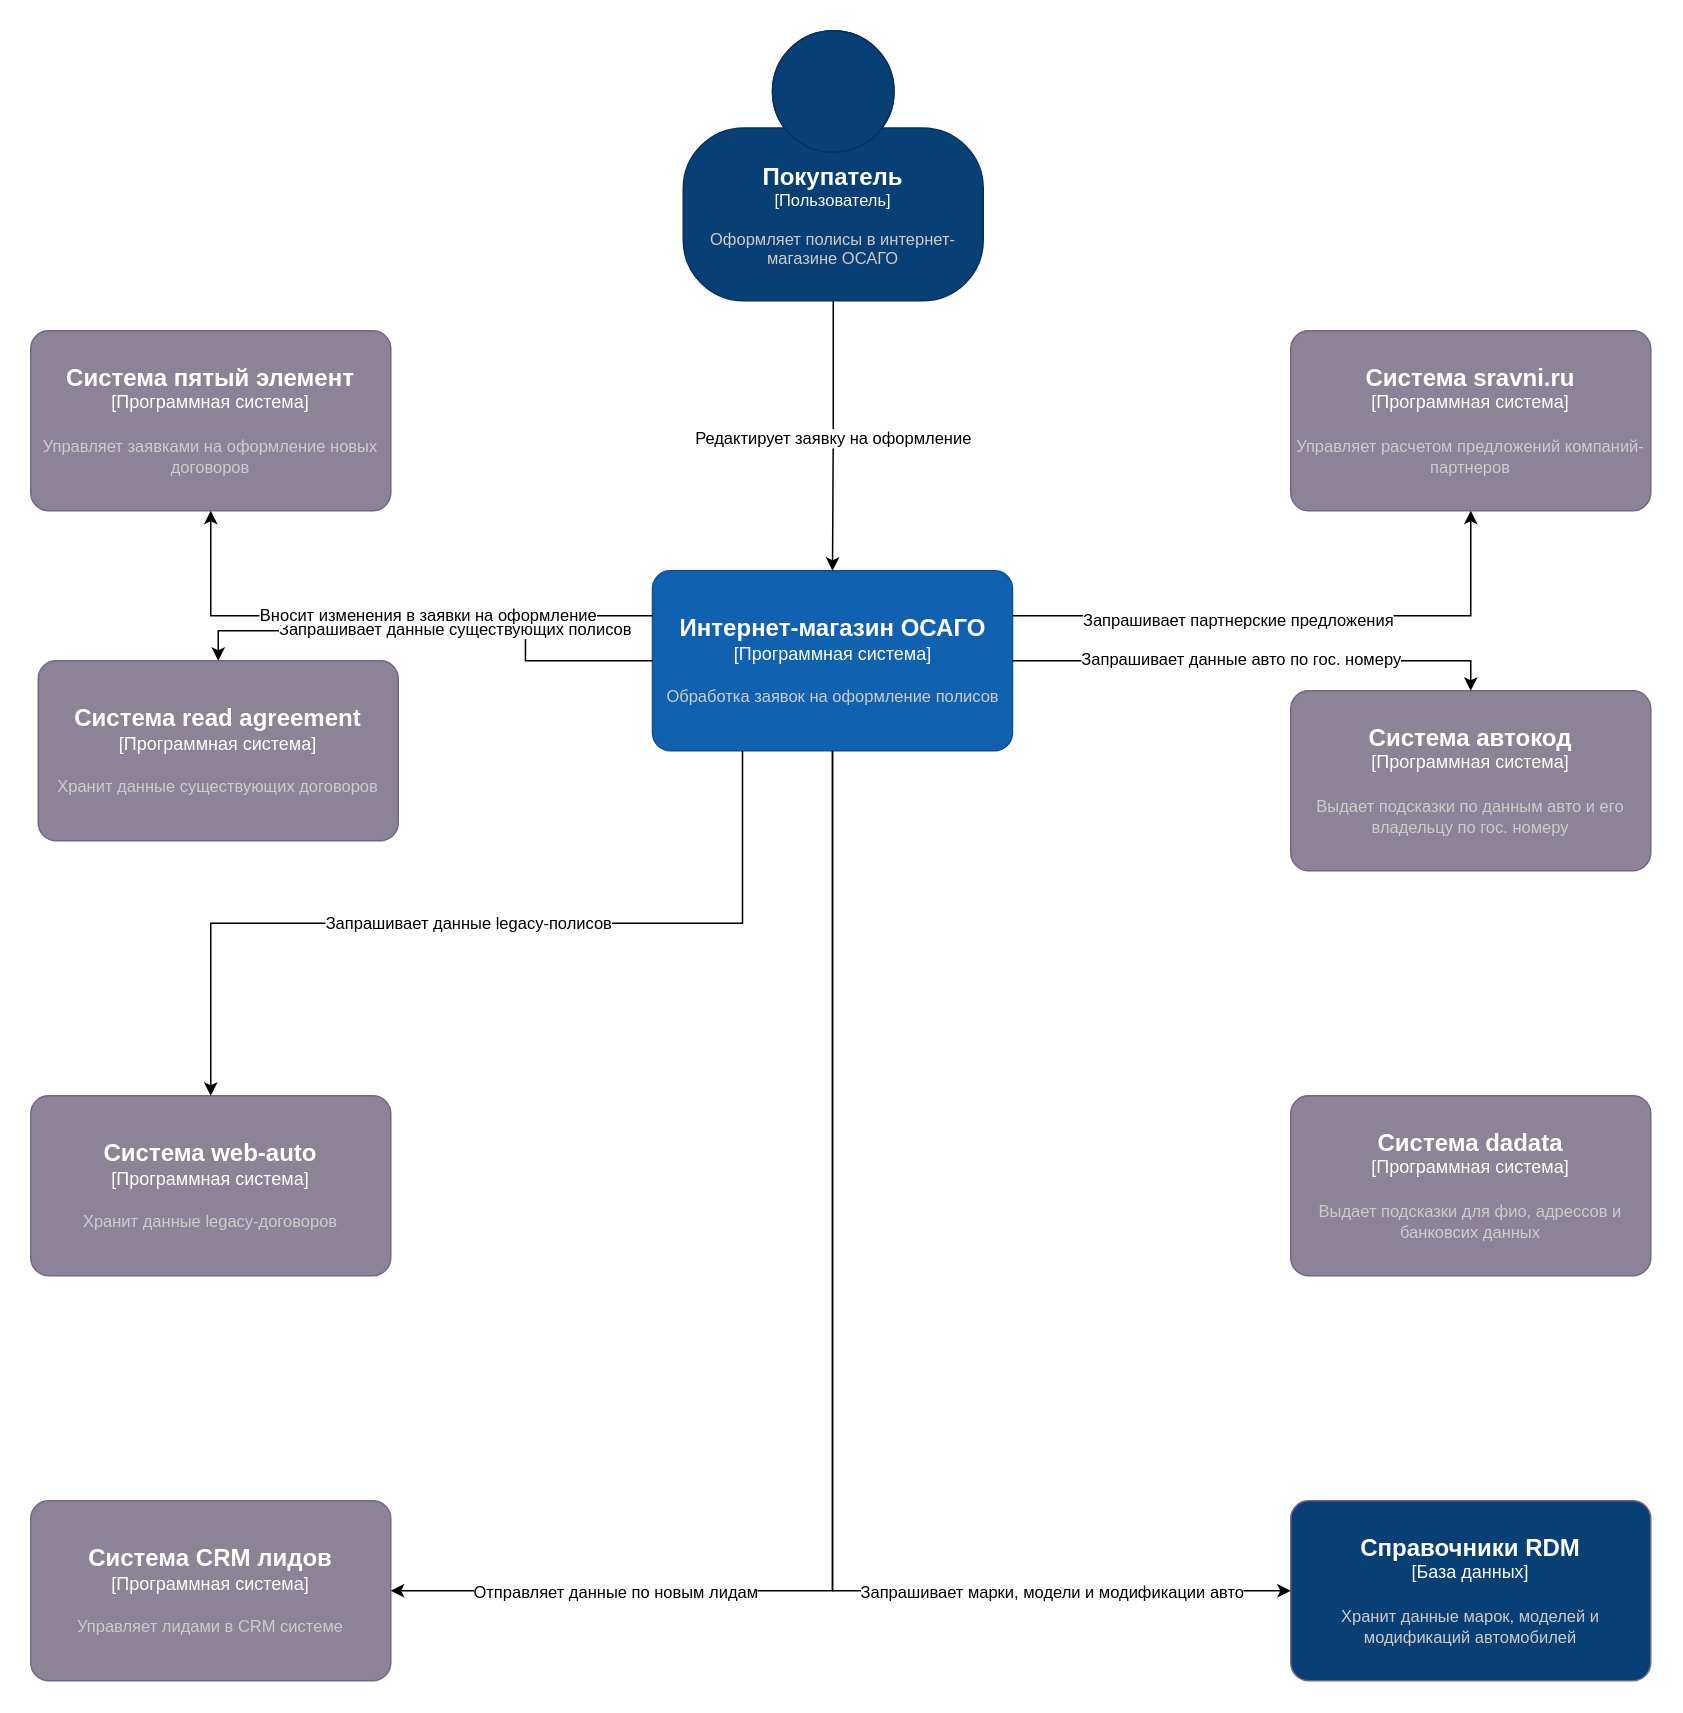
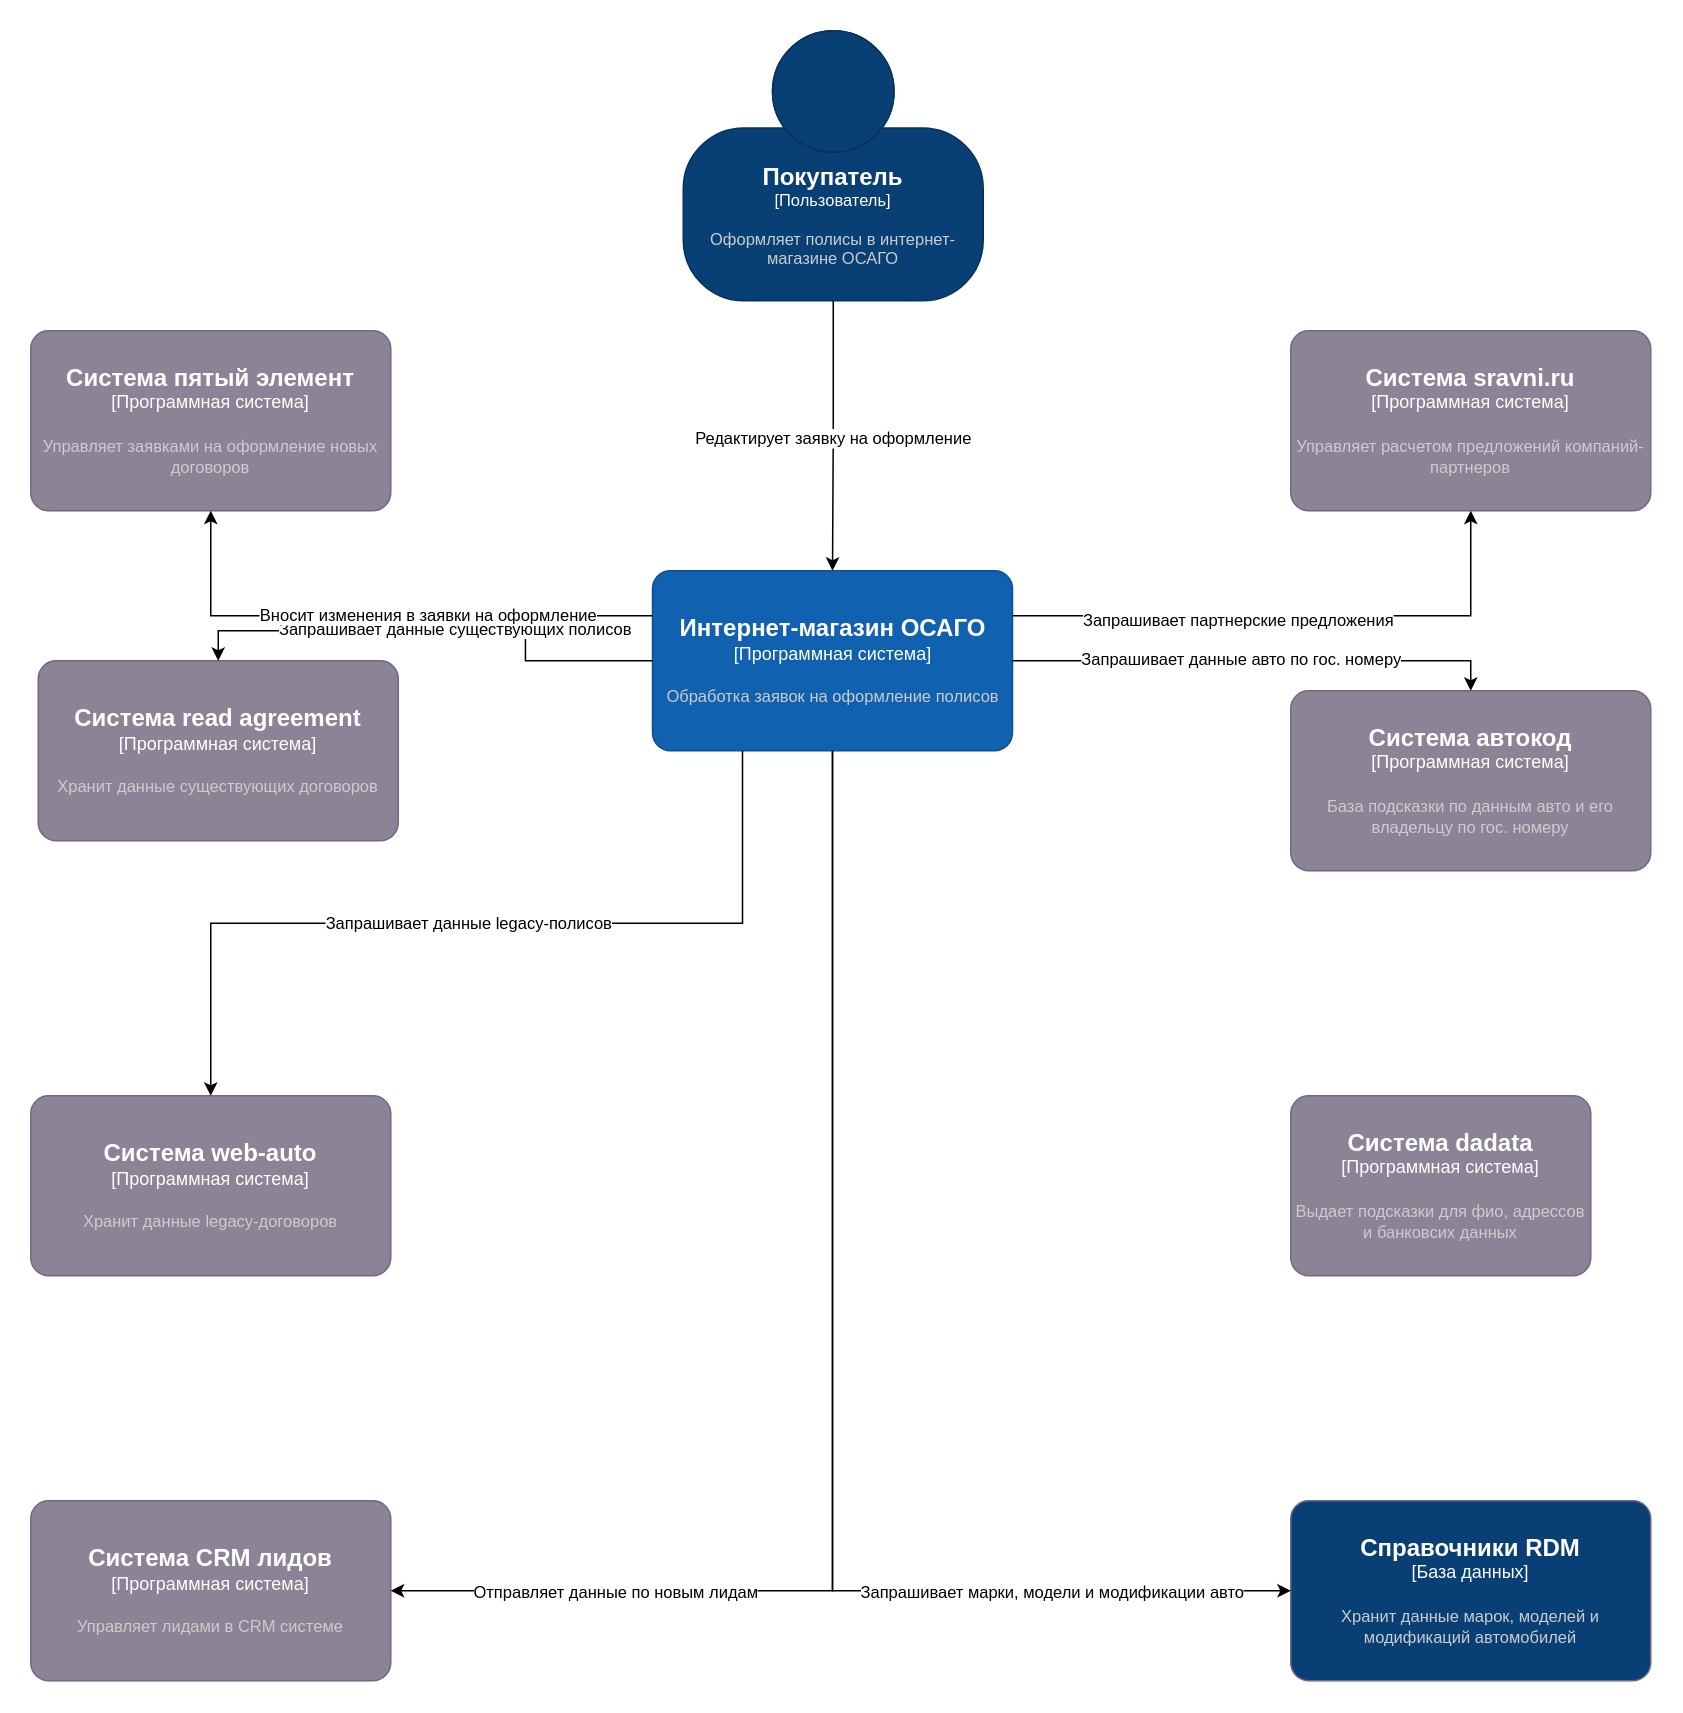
node "Система автокод [Программная система] Выдает подсказки по данным авто и его владельцу по гос. номеру": label "Система автокод [Программная система] Выдает подсказки по данным авто и его владельцу по гос. номеру" -> "Система автокод [Программная система] База подсказки по данным авто и его владельцу по гос. номеру"
node "Система dadata [Программная система] Выдает подсказки для фио, адрессов и банковсих данных": size 360x180 -> 300x180
